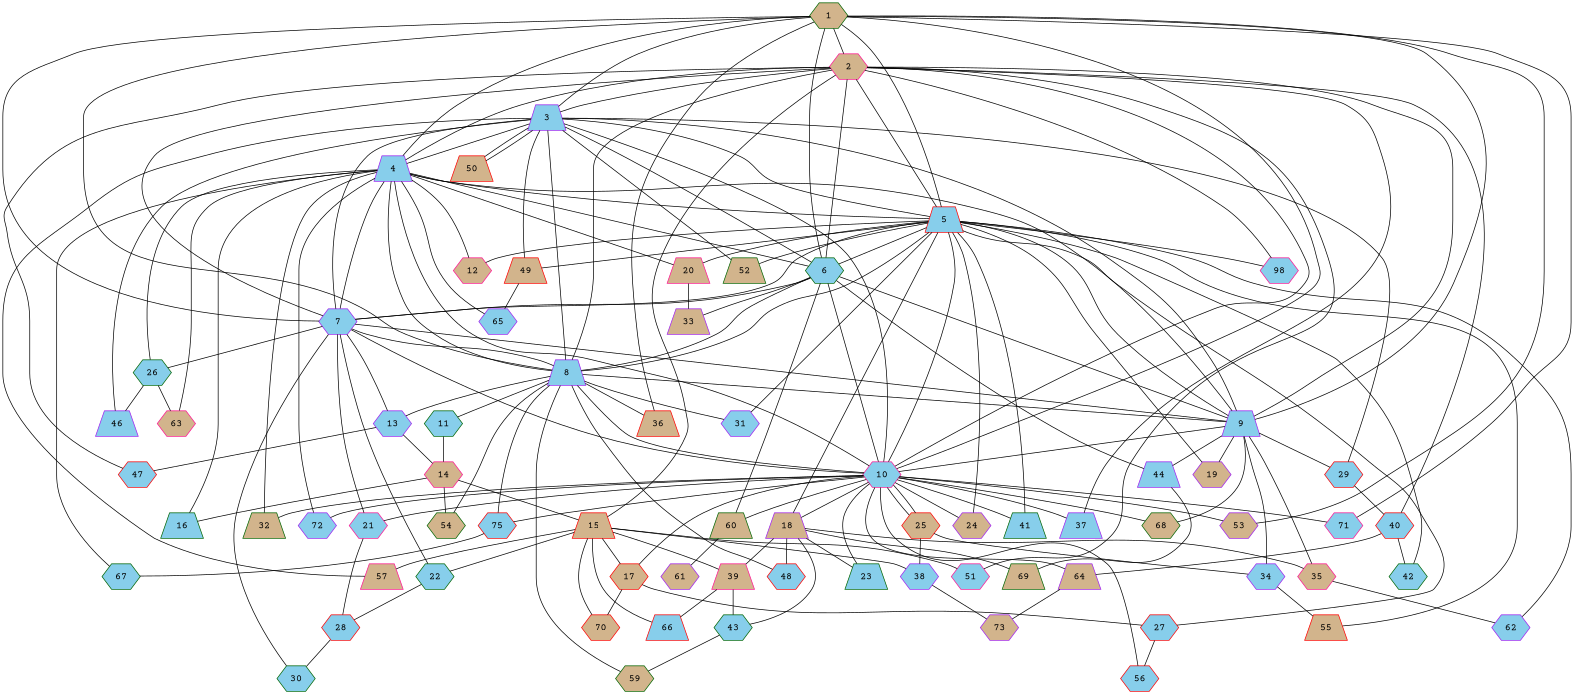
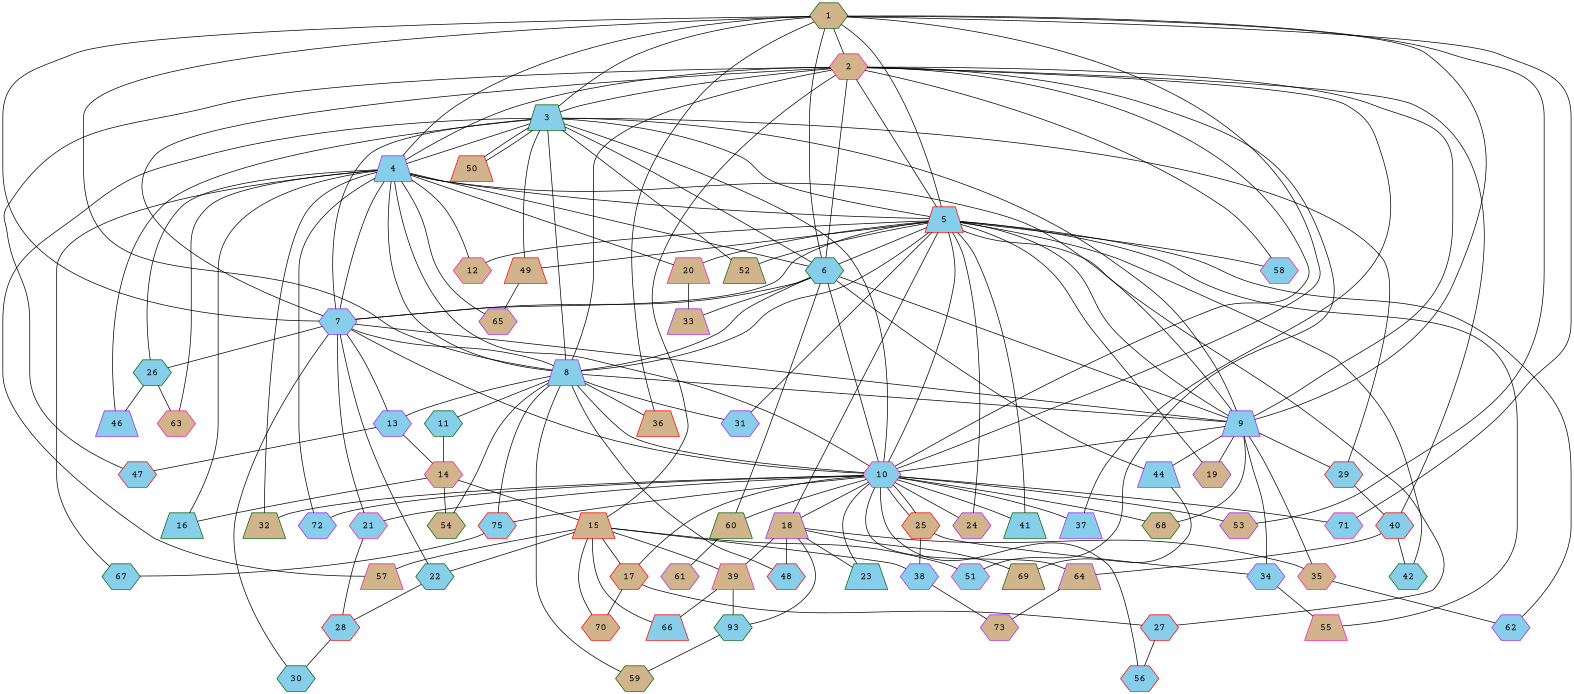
node "3": color purple -> darkgreen
node "98": label "98" -> "58"
node "65": fillcolor skyblue -> tan
node "43": label "43" -> "93"
node "55": color red -> deeppink
